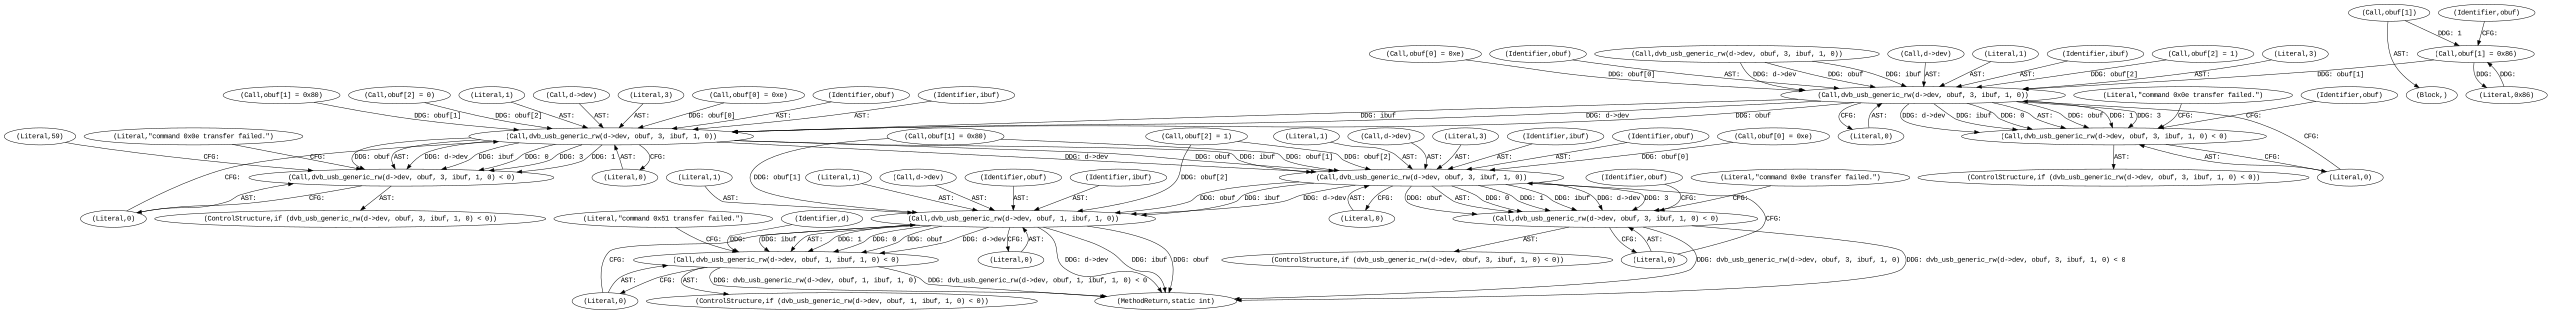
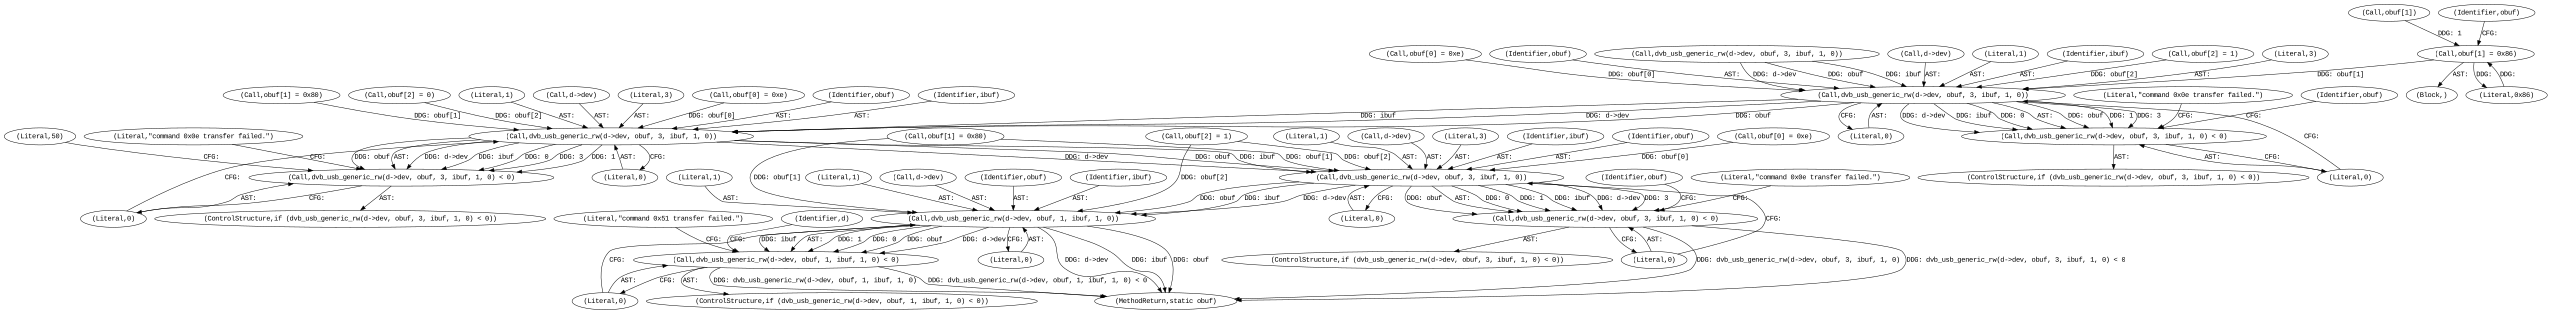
edge "(Call,obuf[1])" -> "(Block,)": now "(Call,obuf[1] = 0x86)" -> "(Block,)"
node "(Literal,59)": label "(Literal,59)" -> "(Literal,50)"
edge "(Identifier,d)" -> "(Call,dvb_usb_generic_rw(d->dev, obuf, 1, ibuf, 1, 0) < 0)": label "DDG: " -> "CFG: "
node "(MethodReturn,static int)": label "(MethodReturn,static int)" -> "(MethodReturn,static obuf)"
